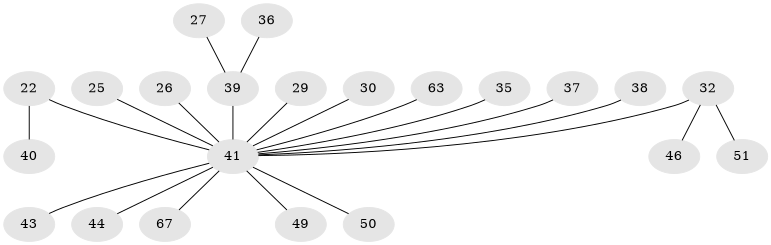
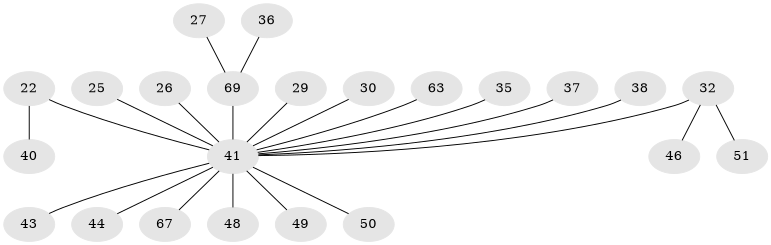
node "39": label "39" -> "69"
node "48": added
